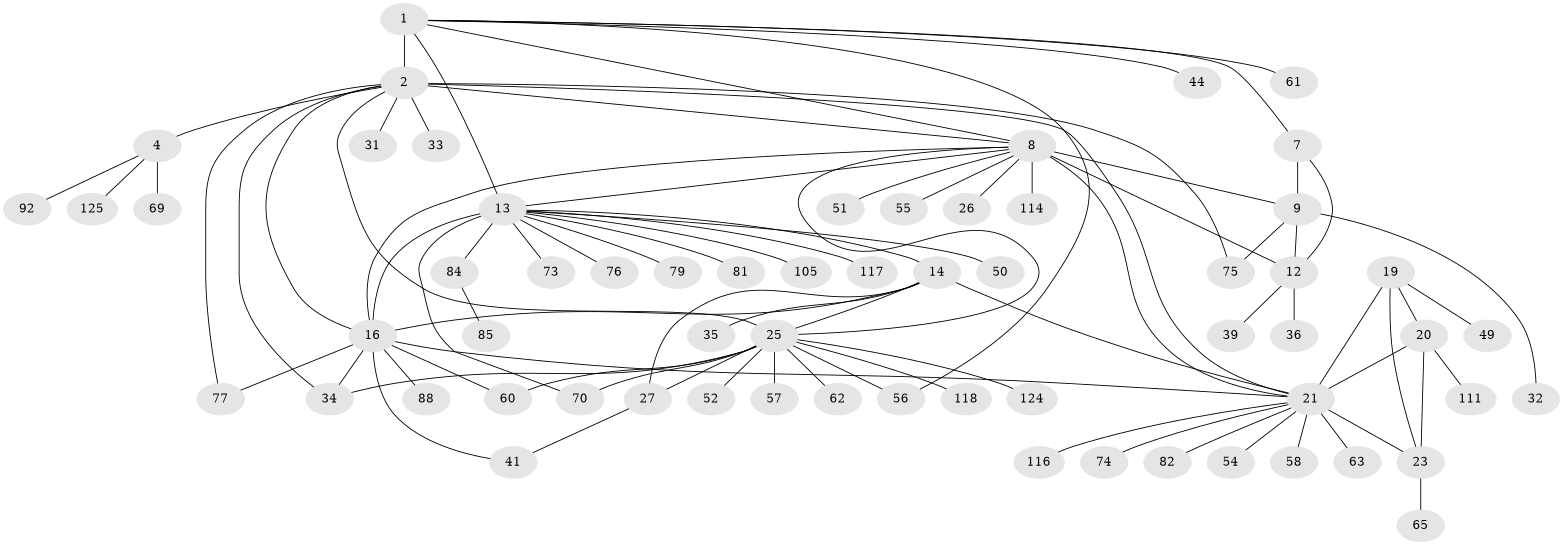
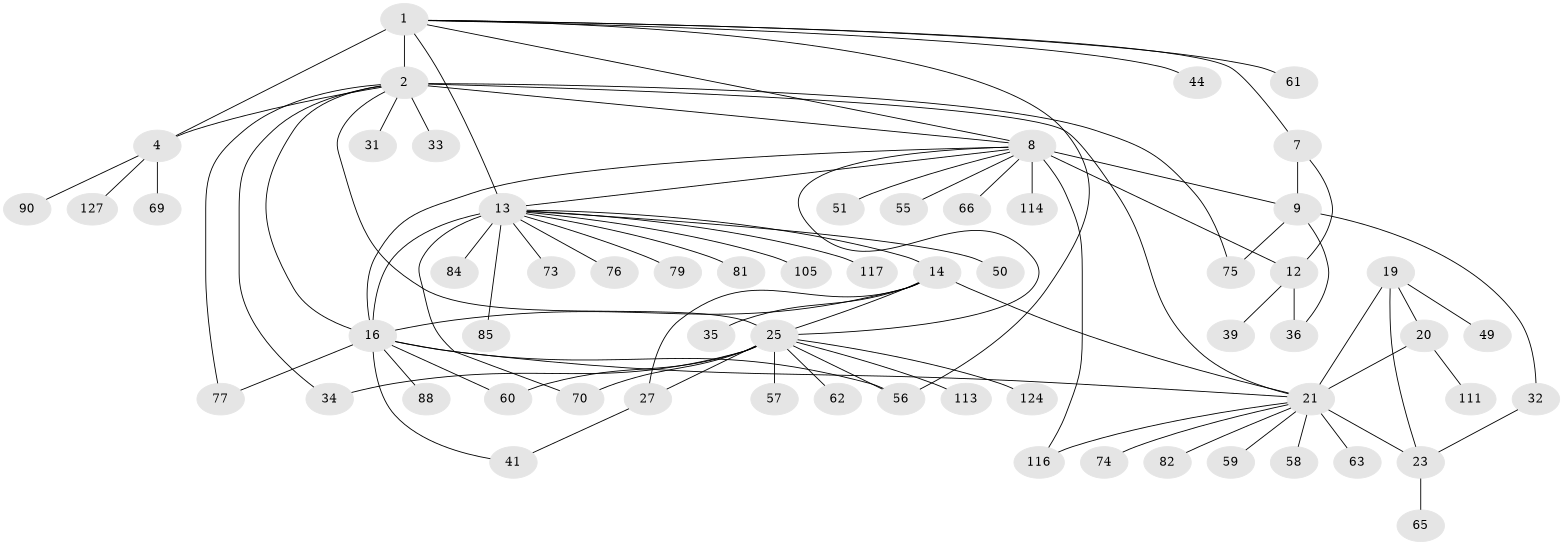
edge "1" -- "4": added
node "92": label "92" -> "90"
node "125": label "125" -> "127"
node "26": label "26" -> "66"
edge "9" -- "12": now "9" -- "36"
edge "8" -- "21": now "8" -- "116"
edge "84" -- "85": now "13" -- "85"
edge "16" -- "34": now "16" -- "56"
node "52": removed
node "118": label "118" -> "113"
edge "20" -- "23": now "32" -- "23"
node "54": label "54" -> "59"
